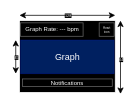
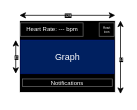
node "Graph Rate: --- bpm": label "Graph Rate: --- bpm" -> "Heart Rate: --- bpm"
